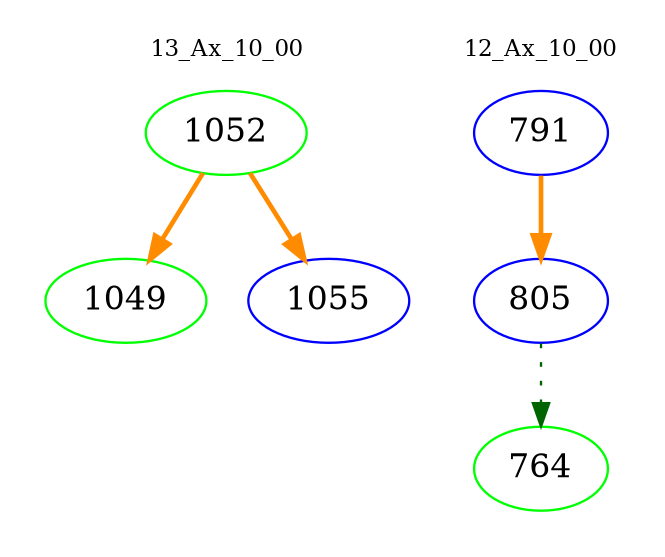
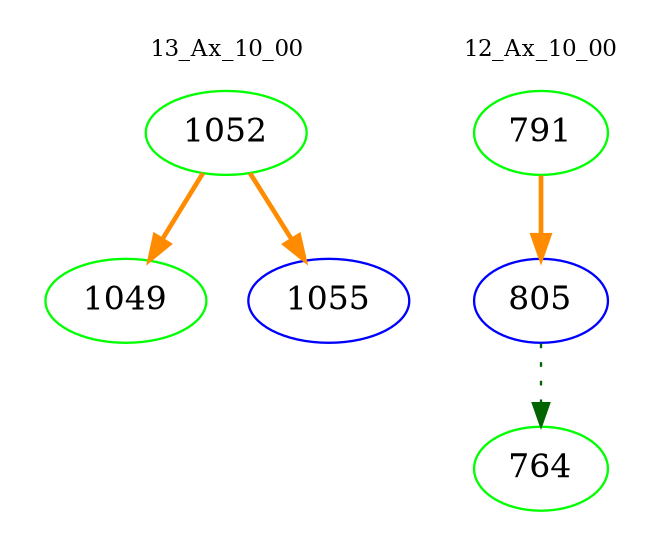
node "791": color blue -> green
